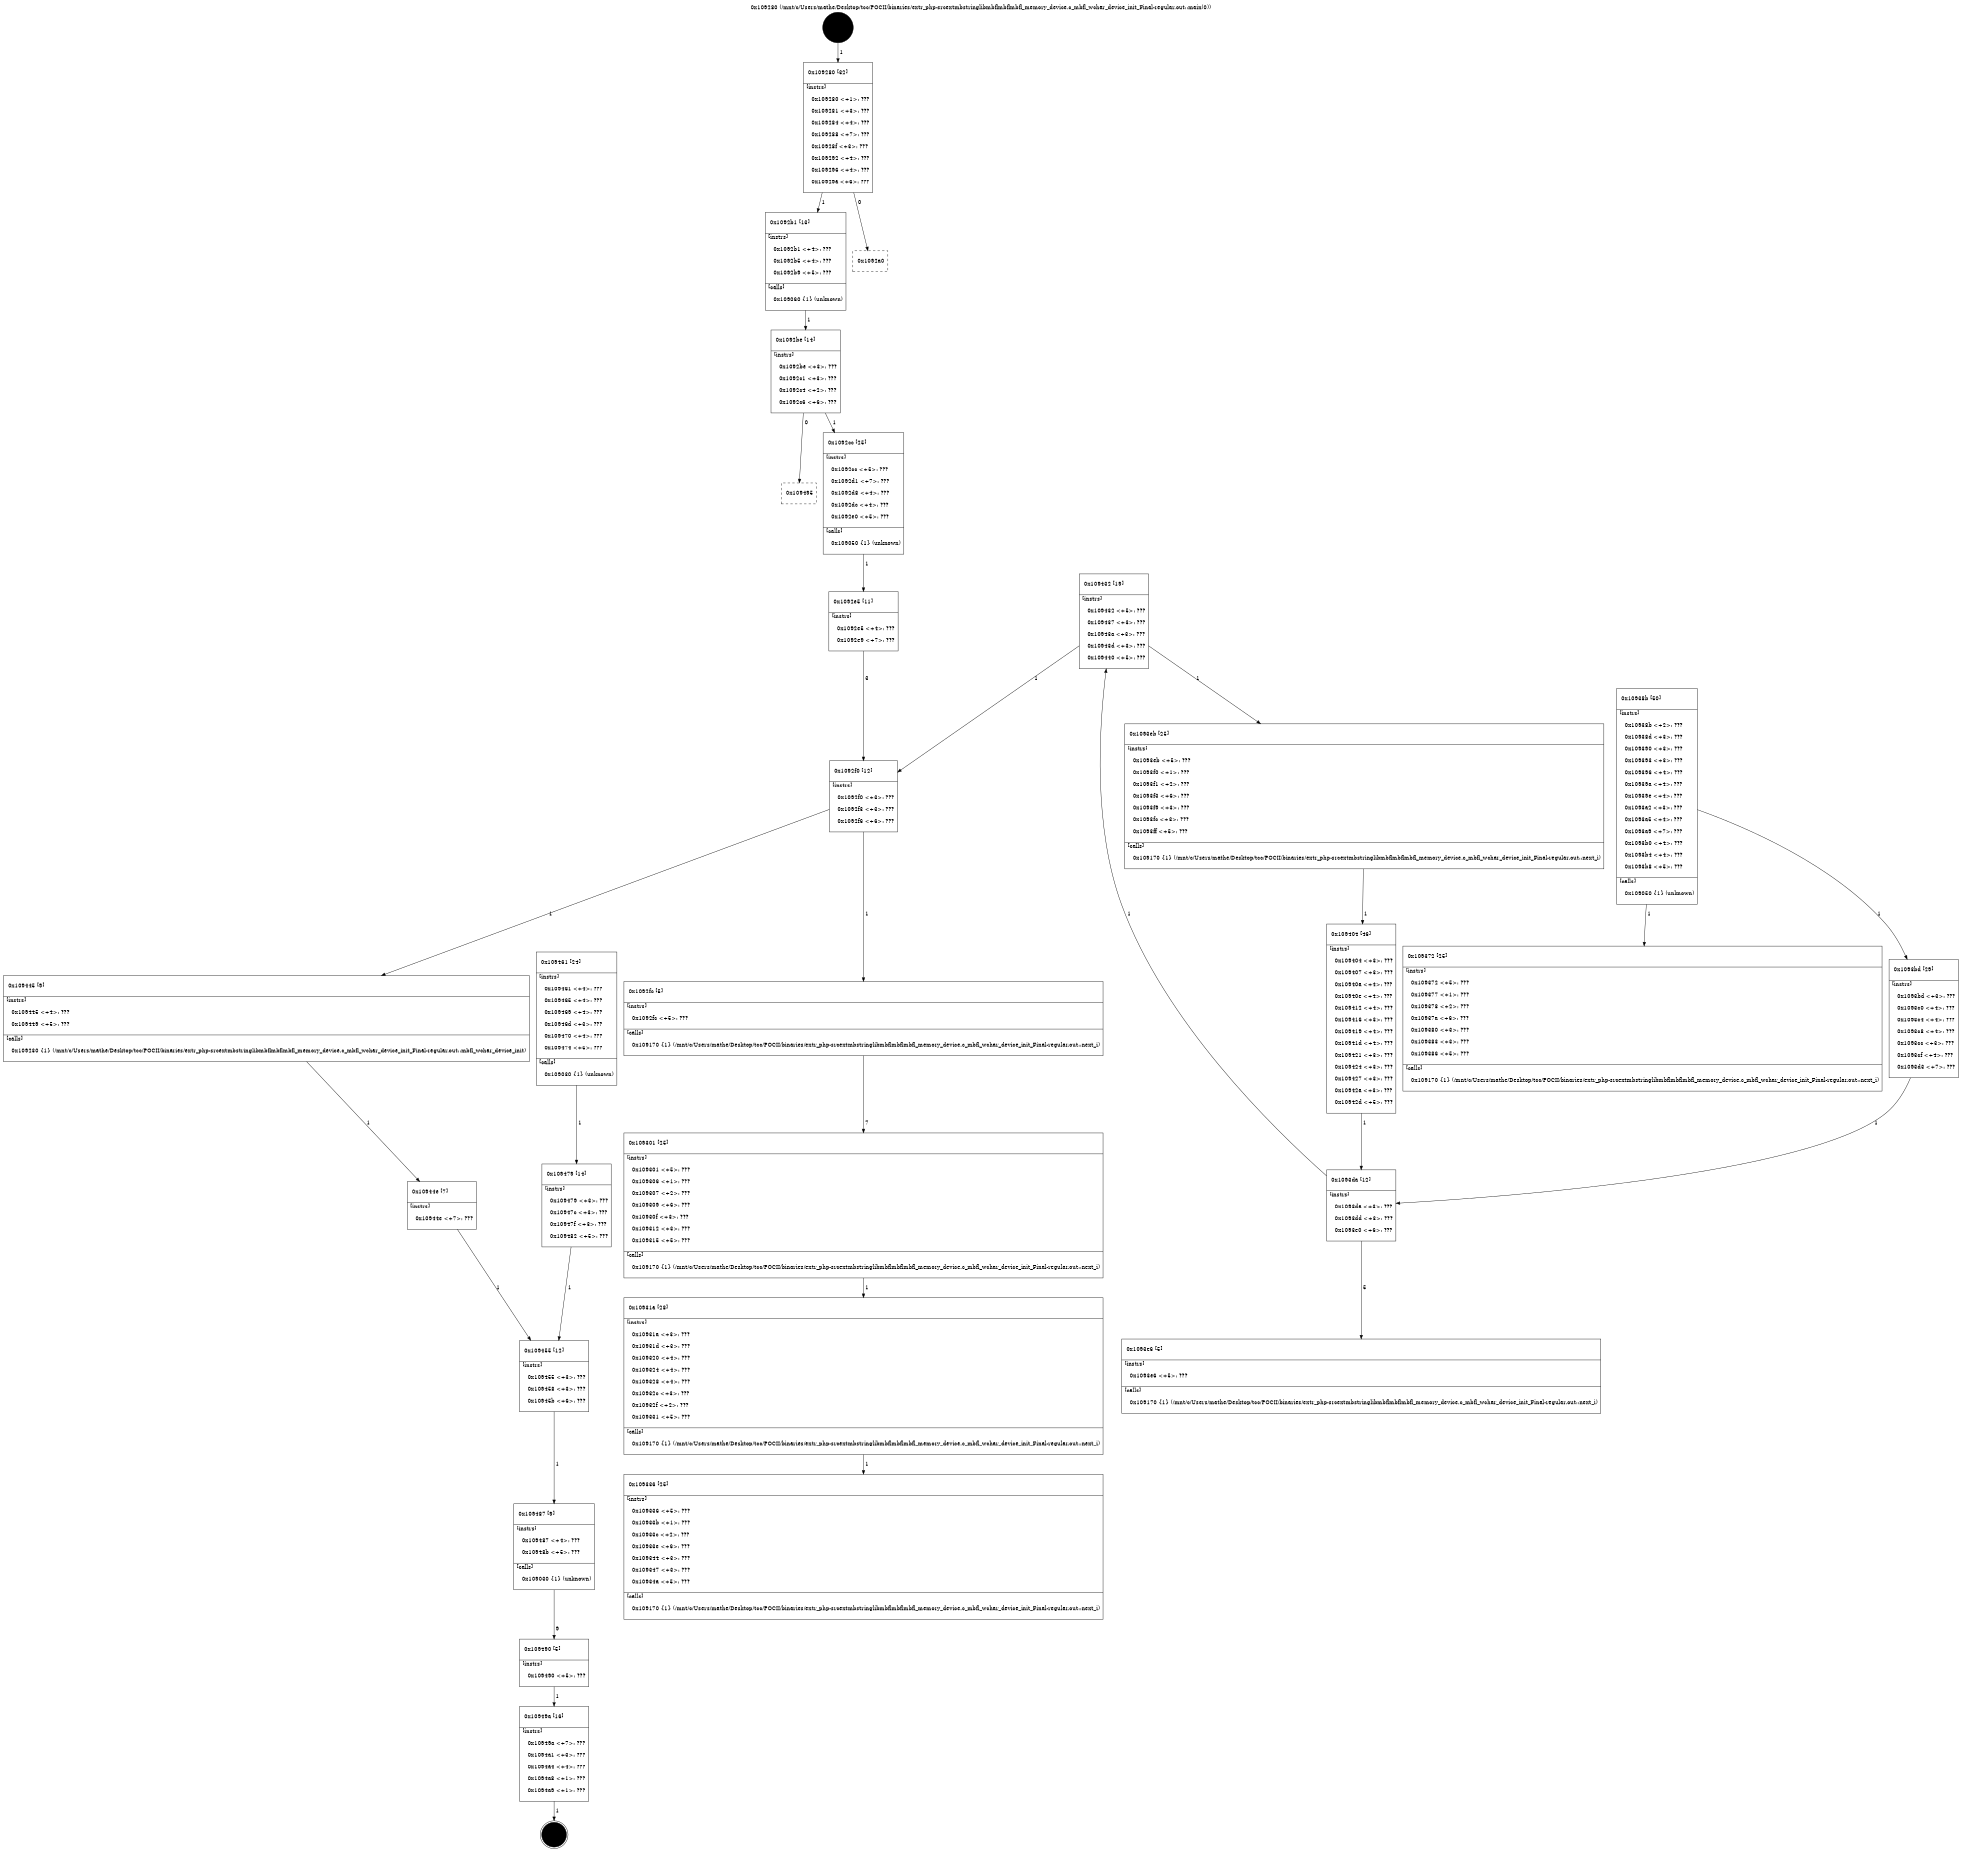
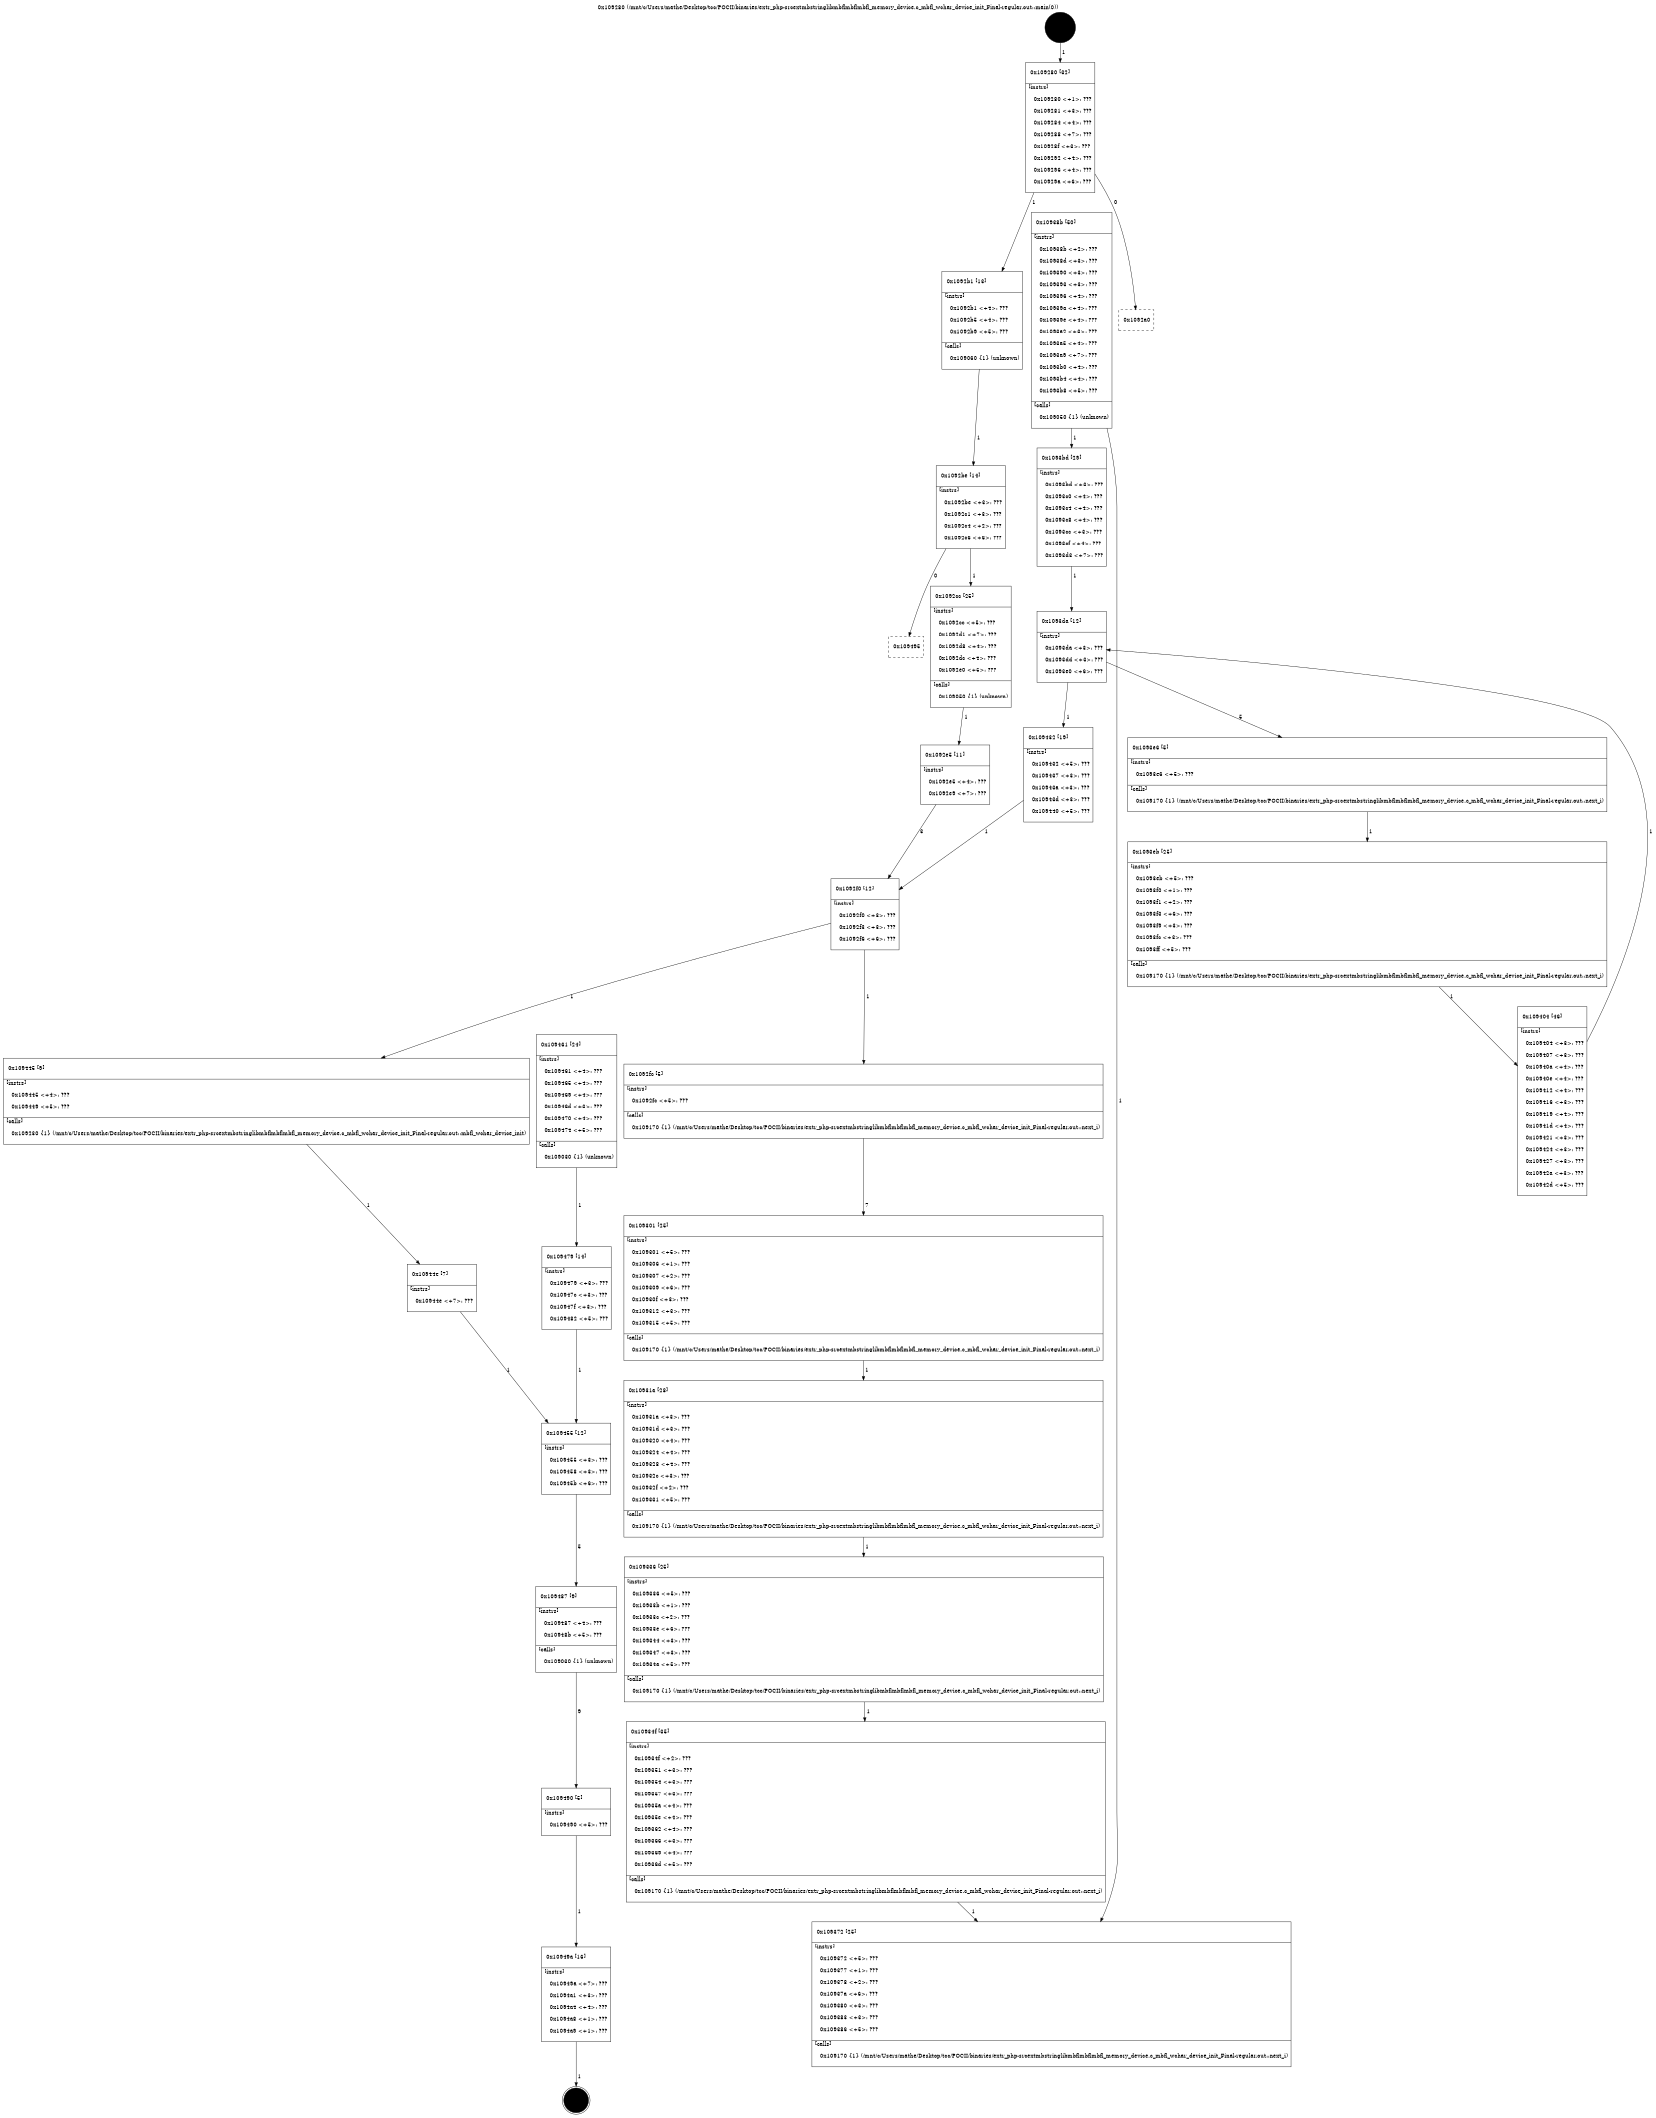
edge "0x109432 [19]" -> "0x1093eb [25]": now "0x1093e6 [5]" -> "0x1093eb [25]"
edge "0x109455 [12]" -> "0x109487 [9]": label " 1" -> " 5"
node "0x10934f [35]": added
